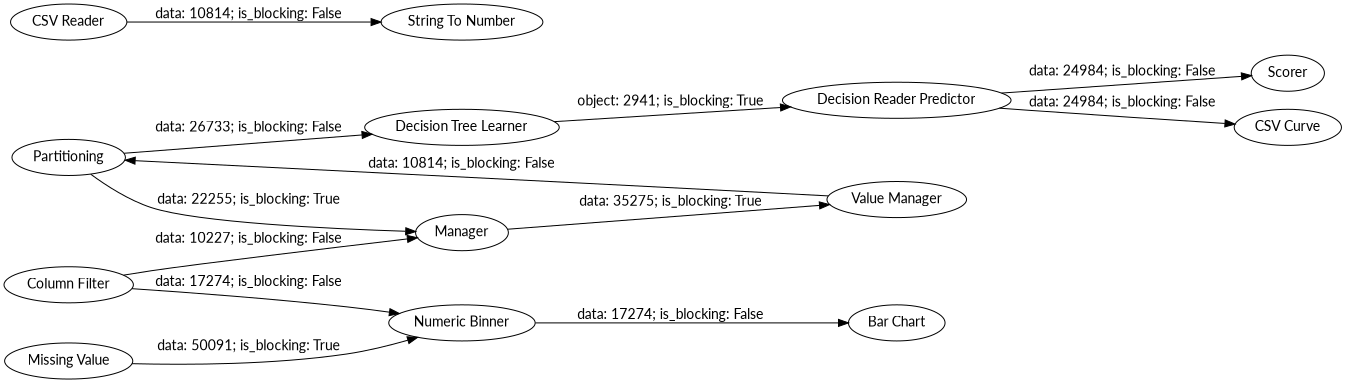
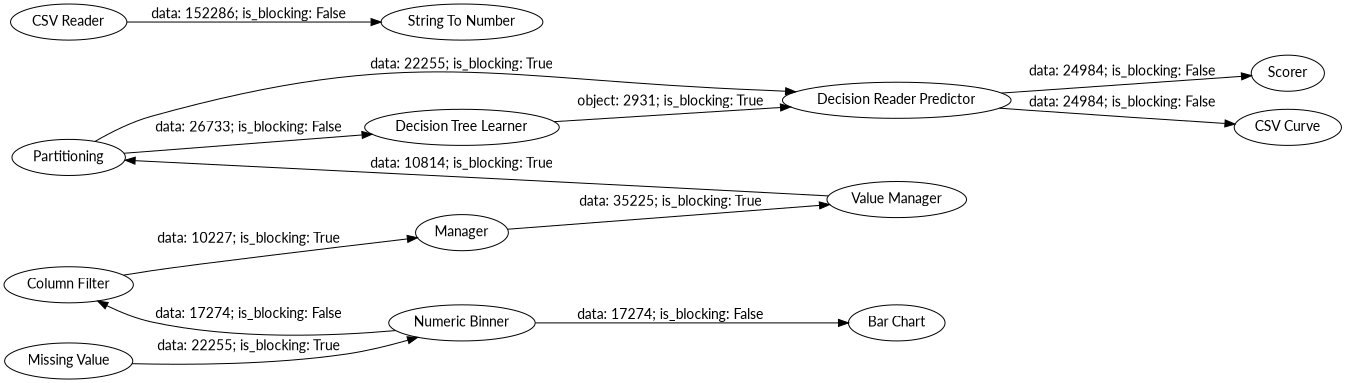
edge "CSV Reader" -> "String To Number": label "data: 10814; is_blocking: False" -> "data: 152286; is_blocking: False"
edge "Decision Tree Learner" -> "Decision Reader Predictor": label "object: 2941; is_blocking: True" -> "object: 2931; is_blocking: True"
edge "Value Manager" -> "Partitioning": label "data: 10814; is_blocking: False" -> "data: 10814; is_blocking: True"
edge "Manager" -> "Value Manager": label "data: 35275; is_blocking: True" -> "data: 35225; is_blocking: True"
edge "Partitioning" -> "Manager": now "Partitioning" -> "Decision Reader Predictor"
edge "Column Filter" -> "Manager": label "data: 10227; is_blocking: False" -> "data: 10227; is_blocking: True"
edge "Column Filter" -> "Numeric Binner": reversed
edge "Missing Value" -> "Numeric Binner": label "data: 50091; is_blocking: True" -> "data: 22255; is_blocking: True"
